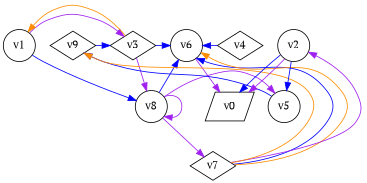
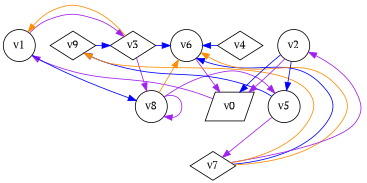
edge "v0" -> "v1": added
edge "v8" -> "v6": color blue -> darkorange
edge "v8" -> "v7": now "v5" -> "v7"
